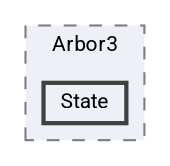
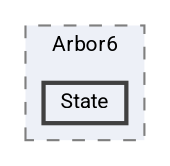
cluster "Arbor3": label "Arbor3" -> "Arbor6"
